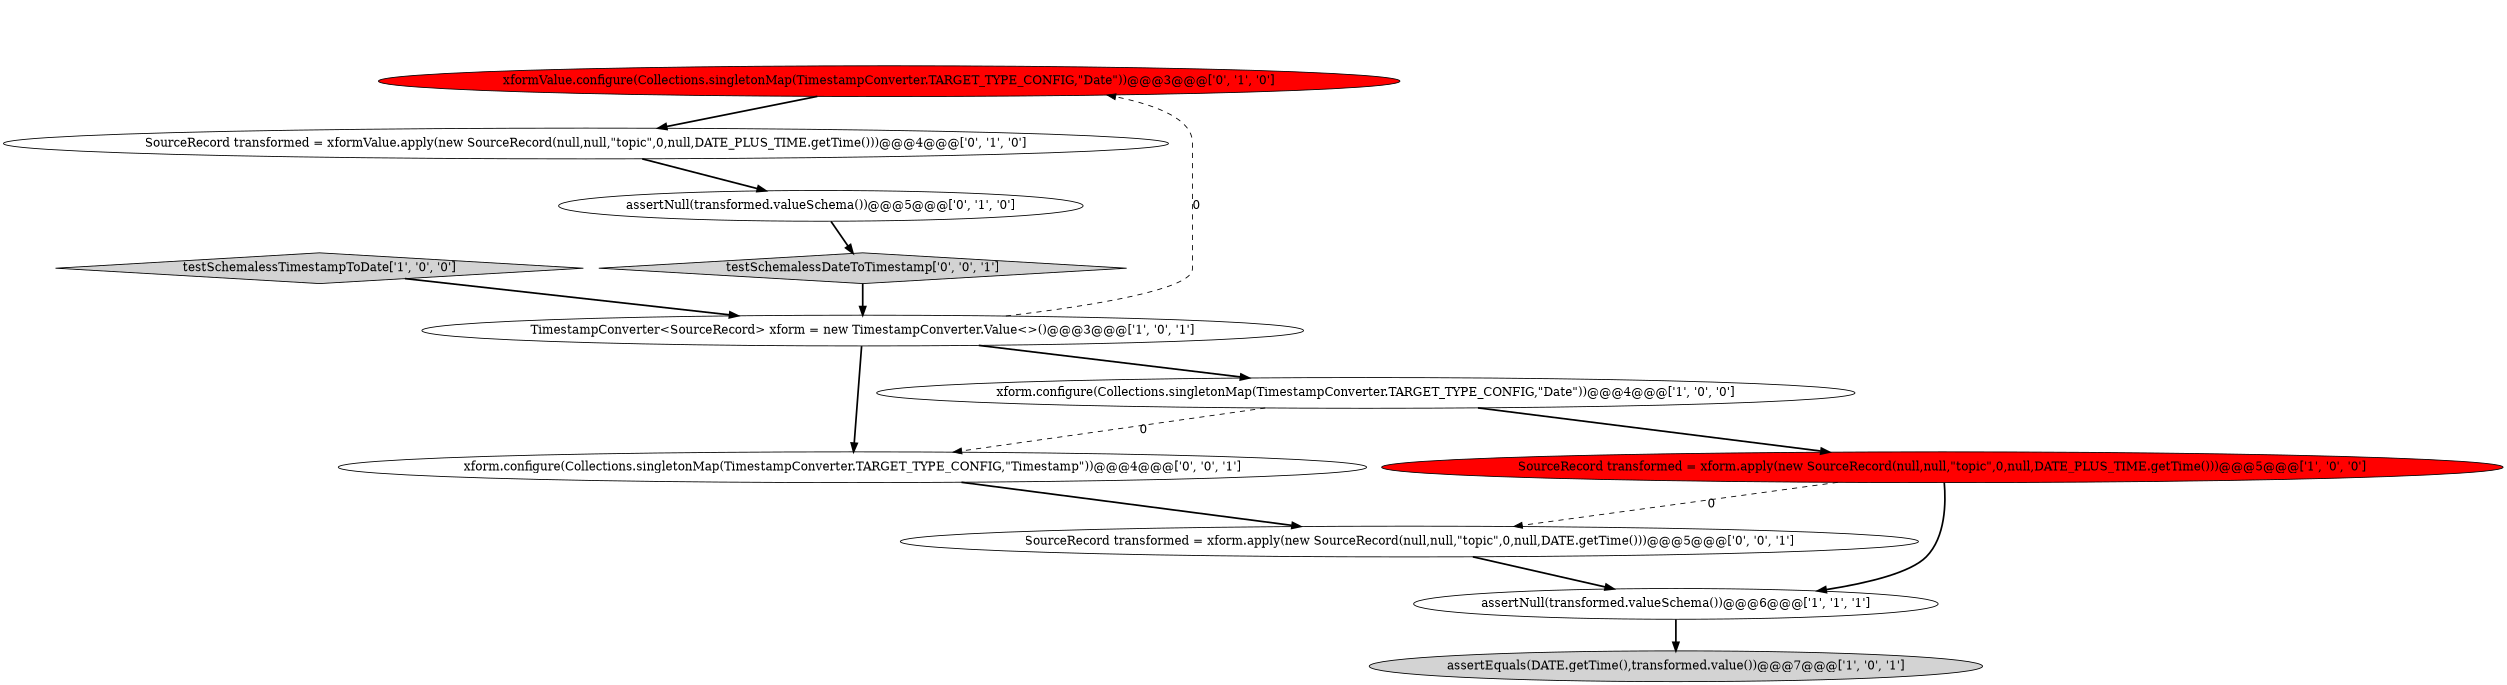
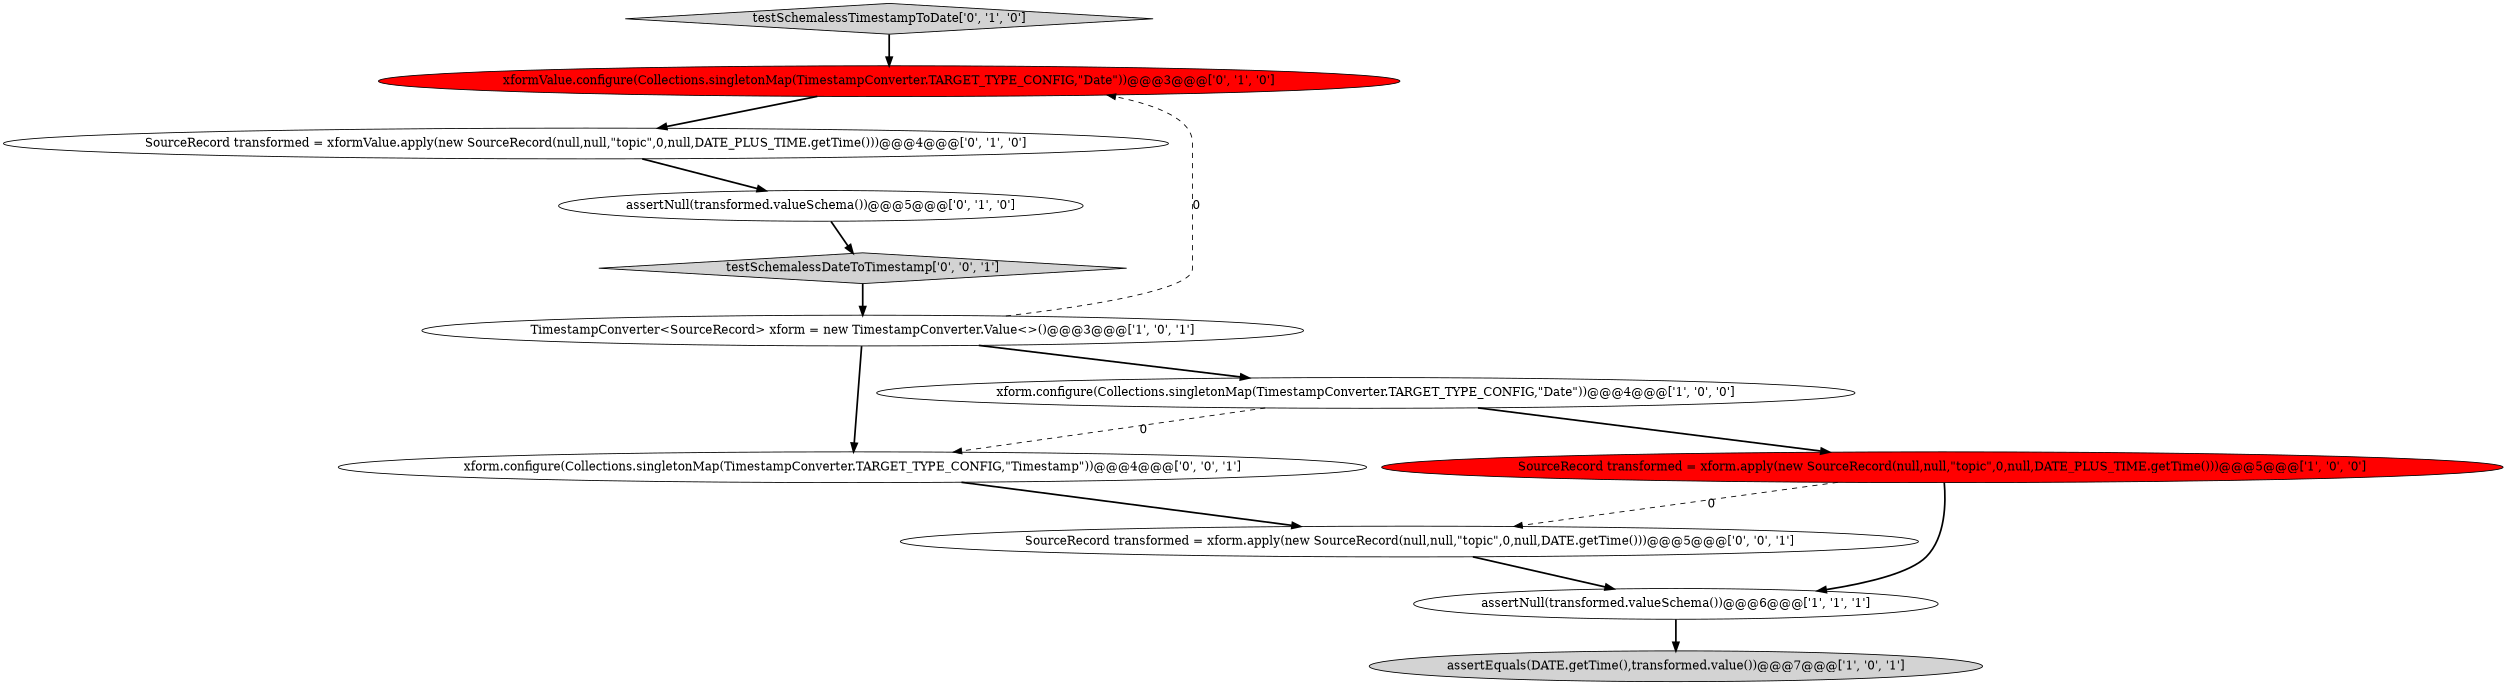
node "testSchemalessTimestampToDate['0', '1', '0']": added
node "testSchemalessTimestampToDate['1', '0', '0']": removed
